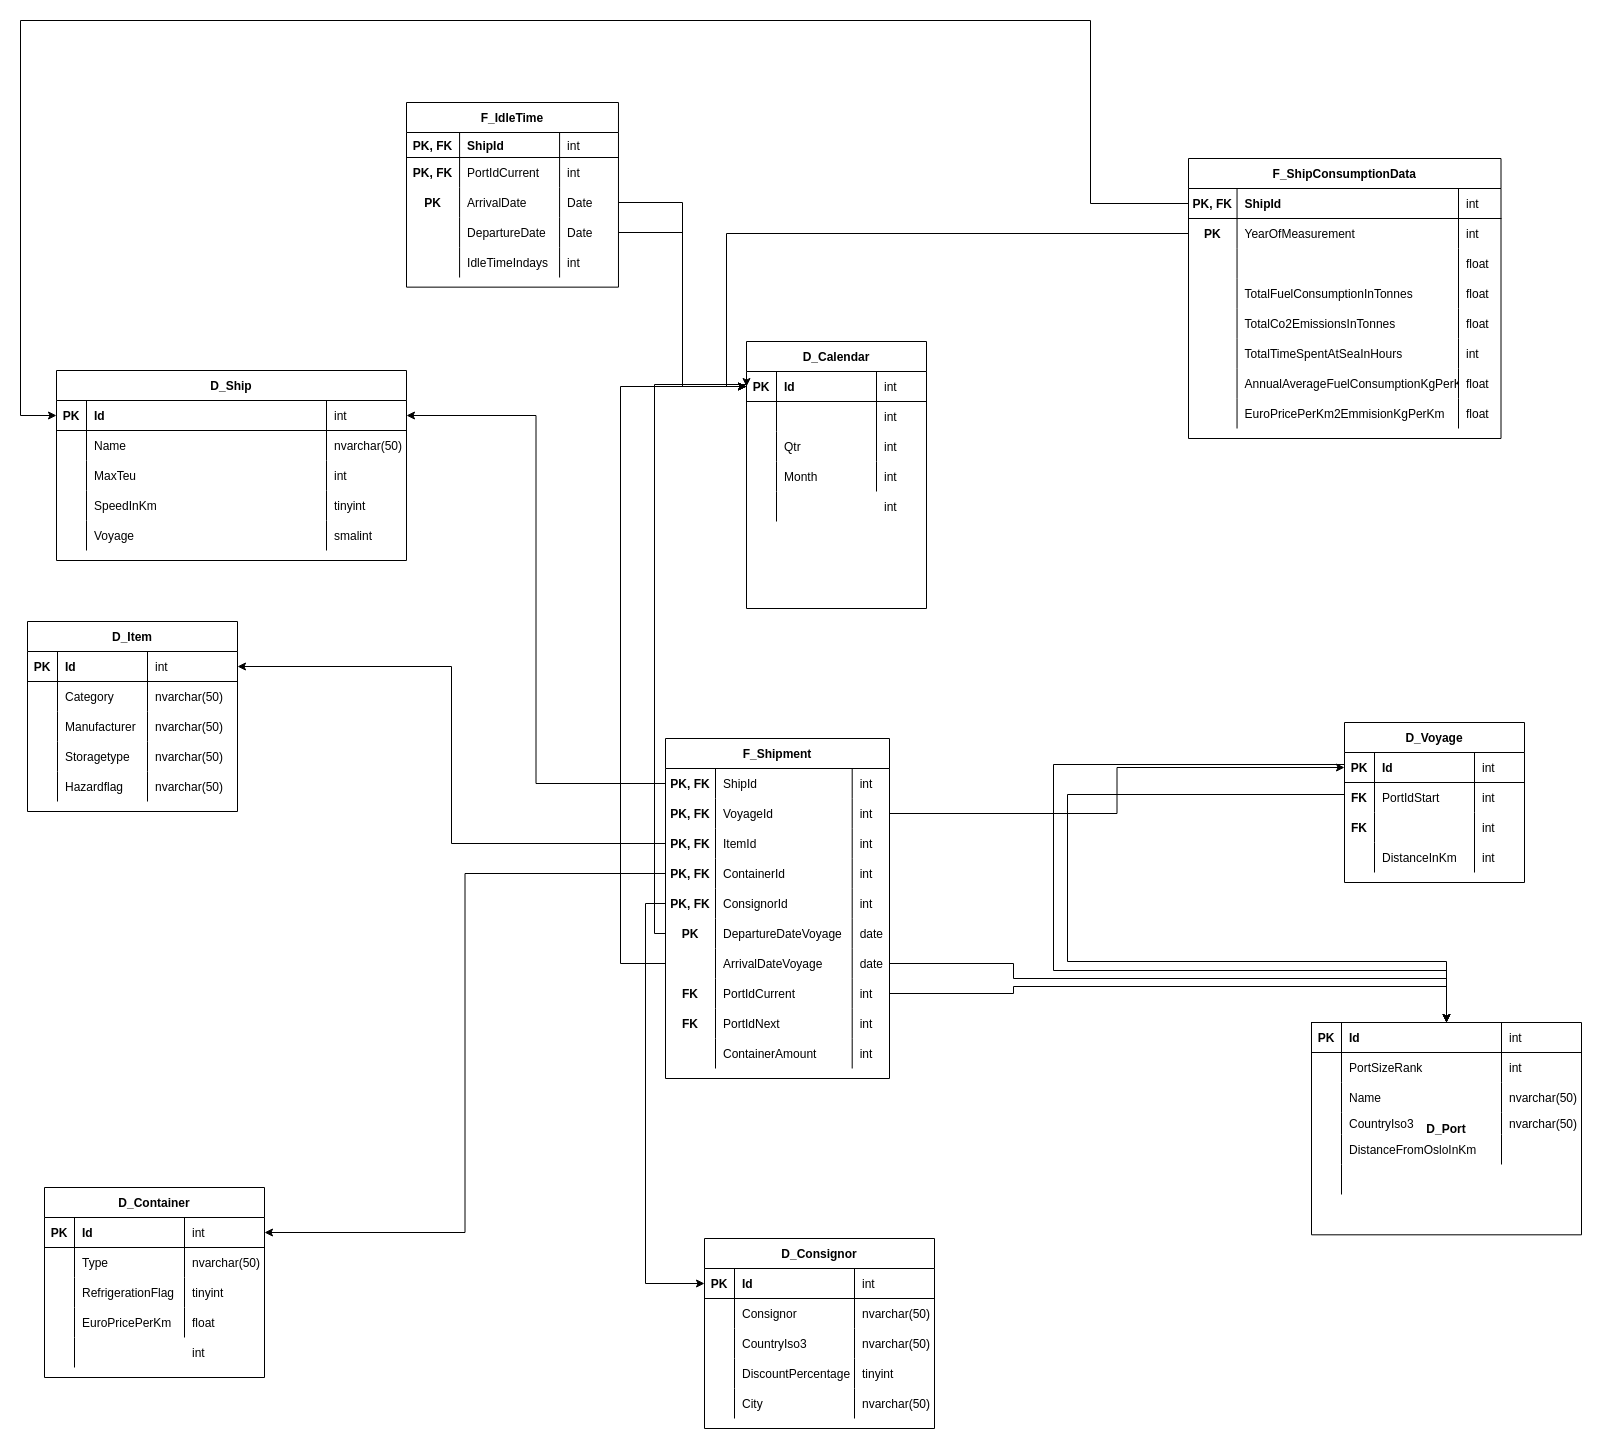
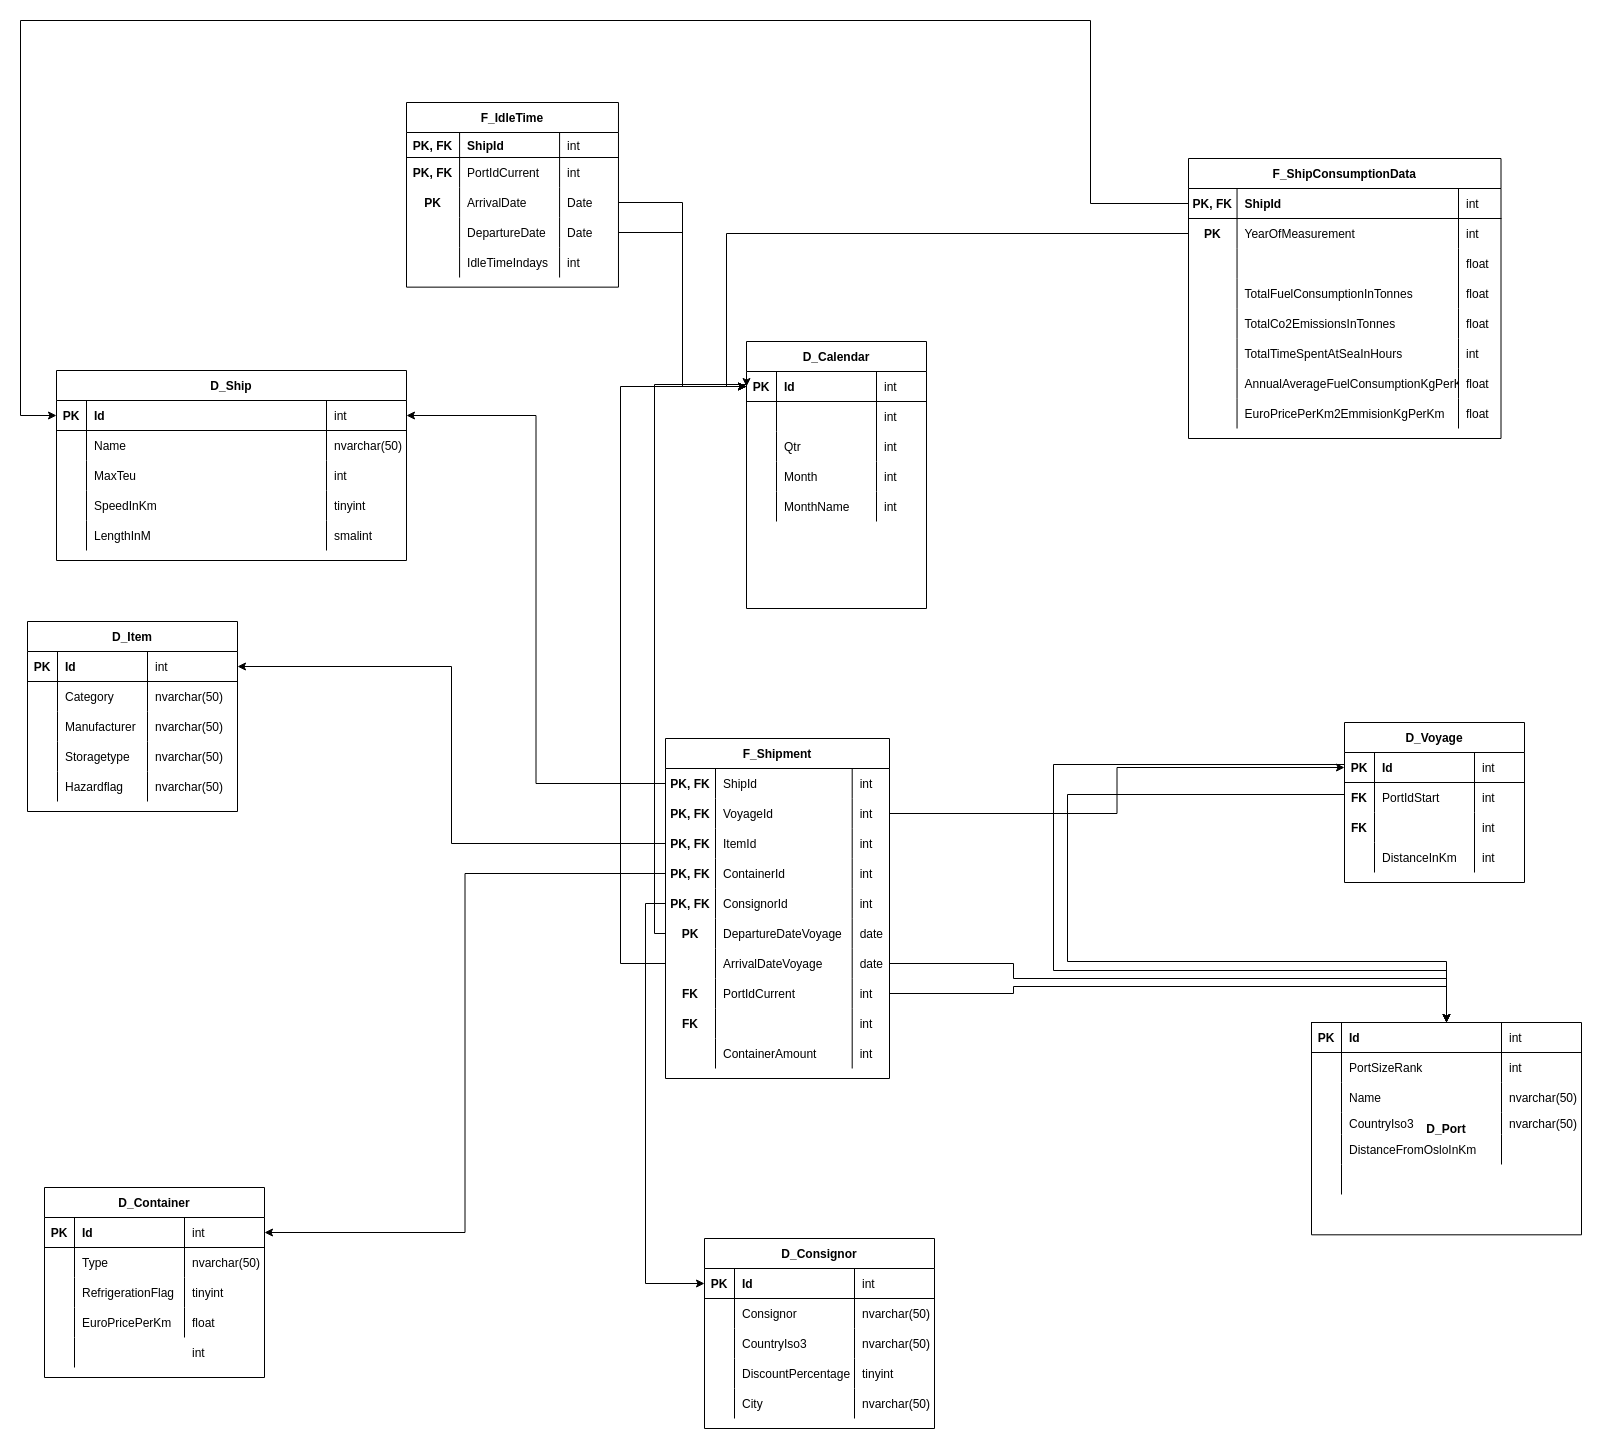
node "MonthName": added
node "Voyage": label "Voyage" -> "LengthInM"
node "PortIdNext": removed
